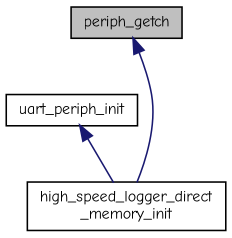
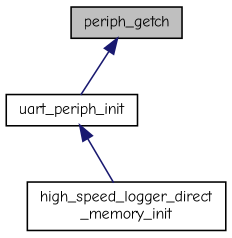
edge "high_speed_logger_direct _memory_init" -> "periph_getch": now "uart_periph_init" -> "periph_getch"
